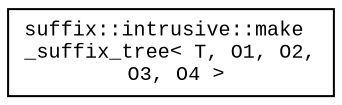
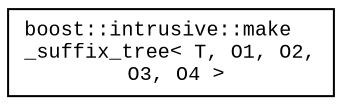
node "suffix::intrusive::make _suffix_tree< T, O1, O2, O3, O4 >": label "suffix::intrusive::make _suffix_tree< T, O1, O2, O3, O4 >" -> "boost::intrusive::make _suffix_tree< T, O1, O2, O3, O4 >"
